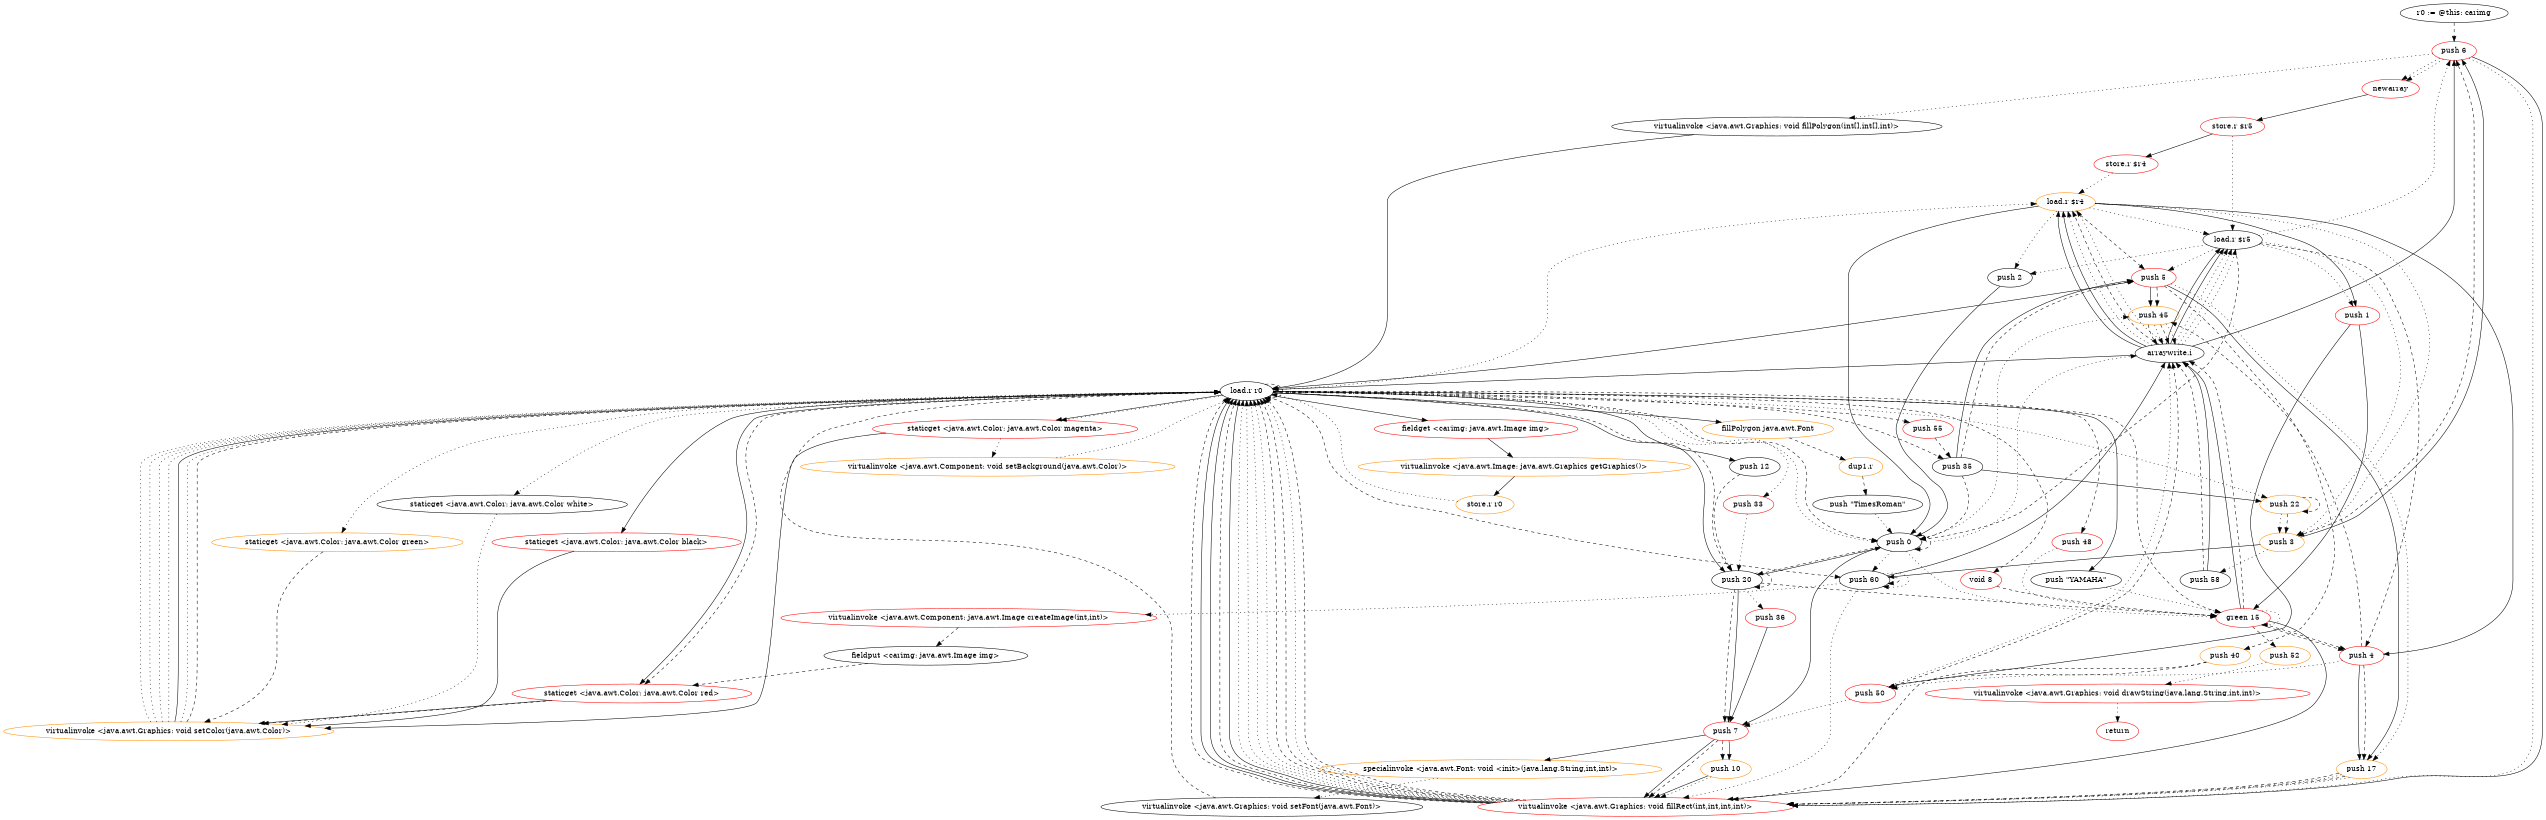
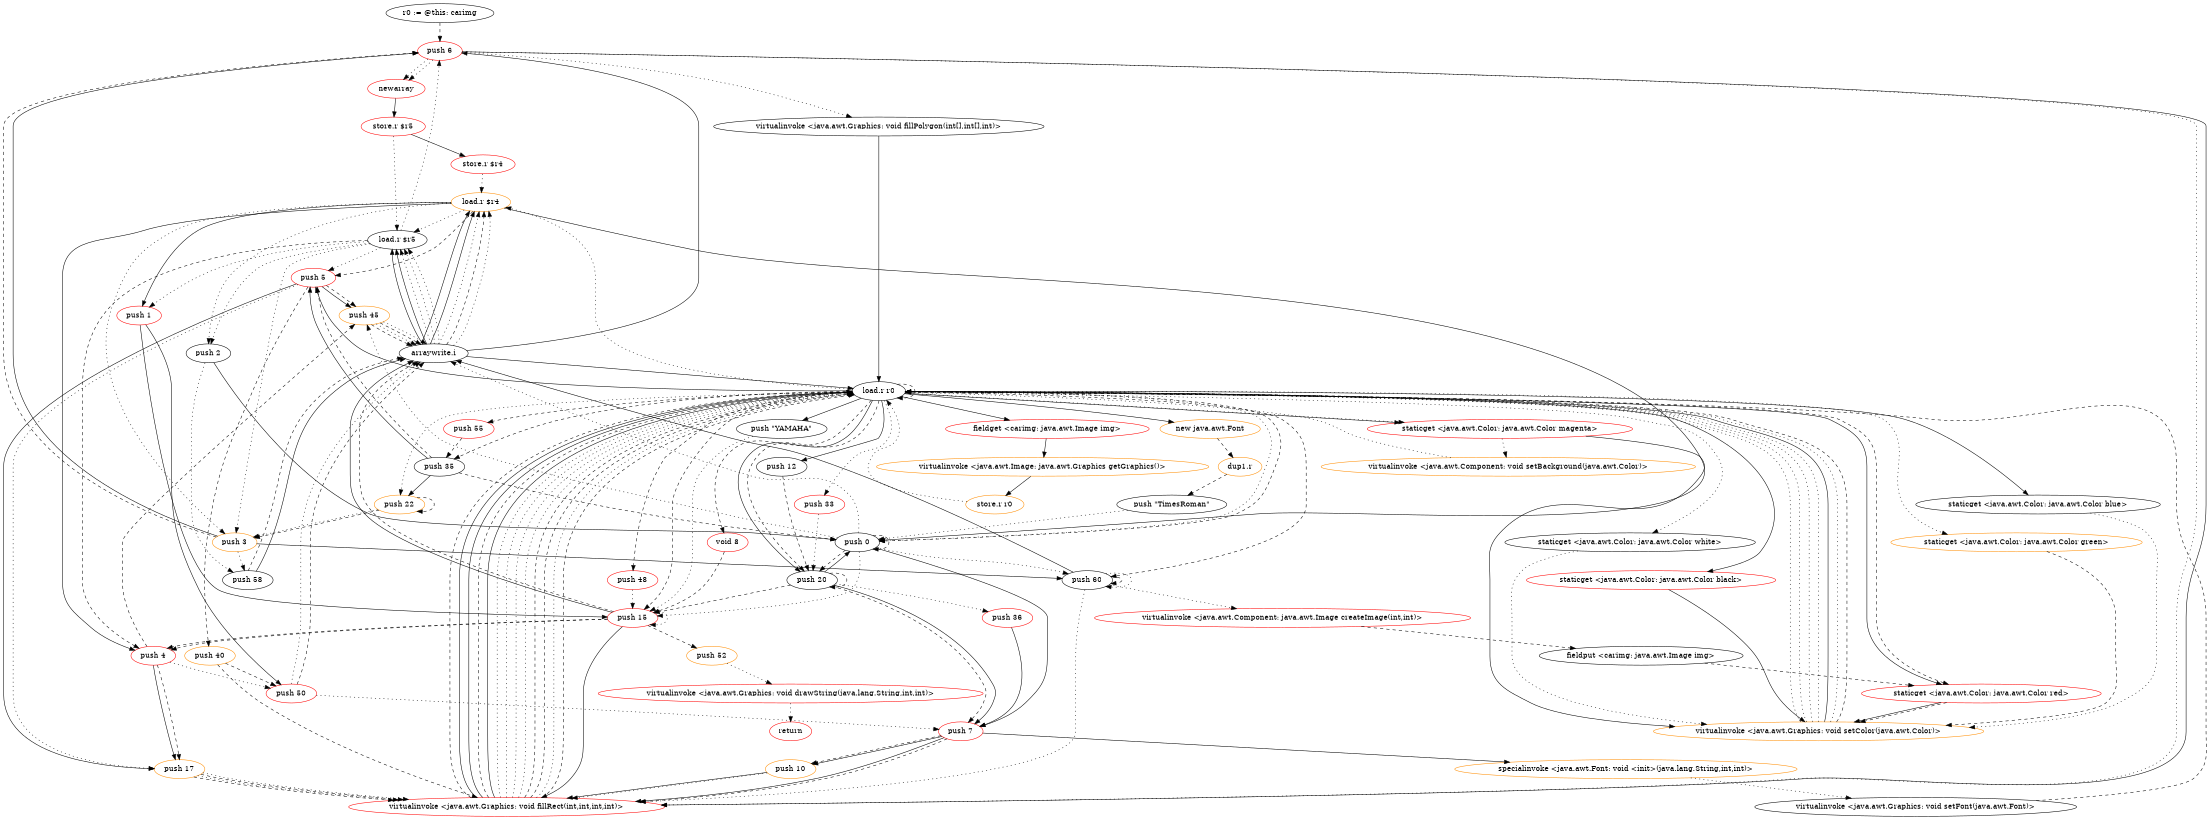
edge "load.r $r5" -> "push 0": removed
node "fillPolygon java.awt.Font": label "fillPolygon java.awt.Font" -> "new java.awt.Font"
edge "push 2" -> "push 58": added
node "staticget <java.awt.Color: java.awt.Color blue>": added
node "green 15": label "green 15" -> "push 15"
